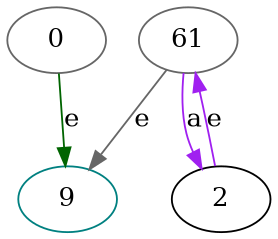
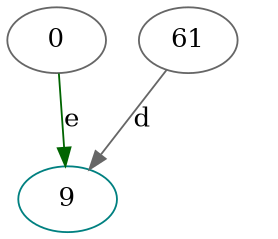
edge "61" -> "9": label "e" -> "d"
node "2": removed
